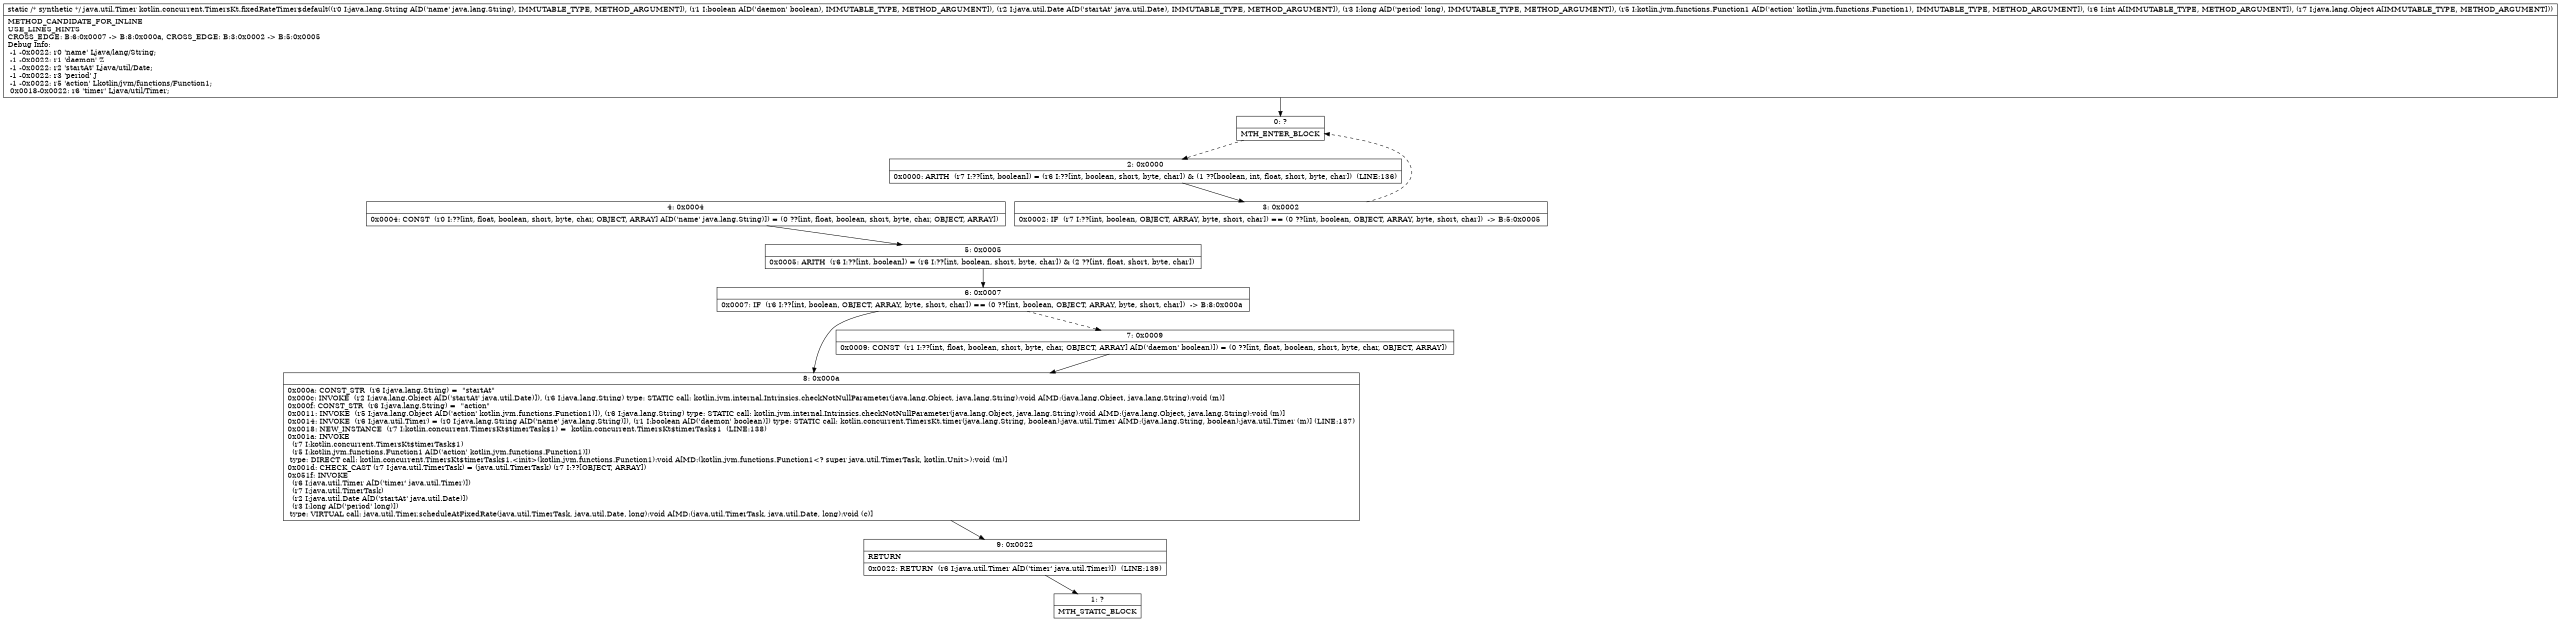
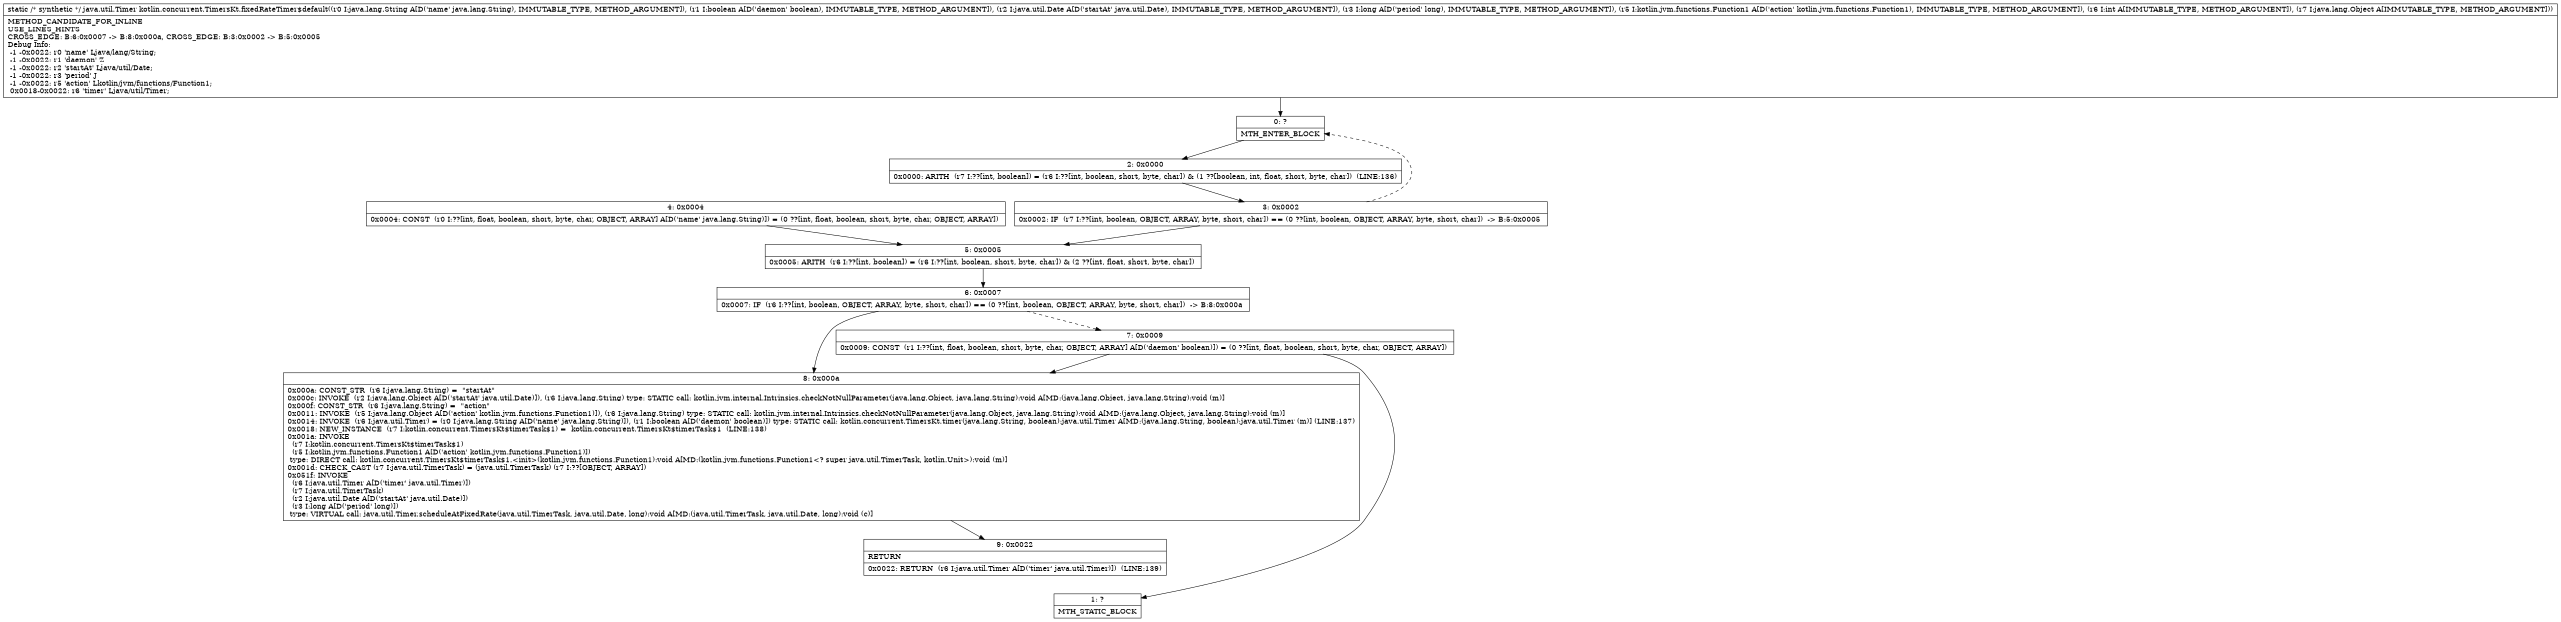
edge "0: ?" -> "2: 0x0000": style dashed -> solid
edge "3: 0x0002" -> "5: 0x0005": added
edge "9: 0x0022" -> "1: ?": now "7: 0x0009" -> "1: ?"
